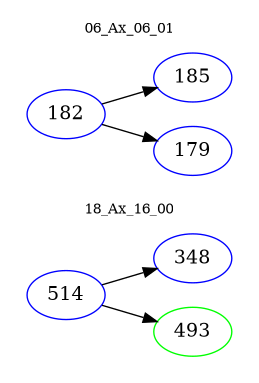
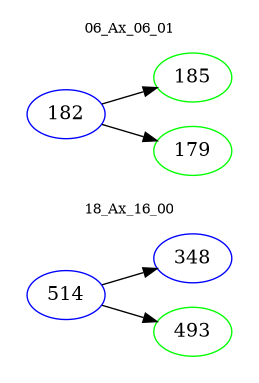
node "185": color blue -> green
node "179": color blue -> green
